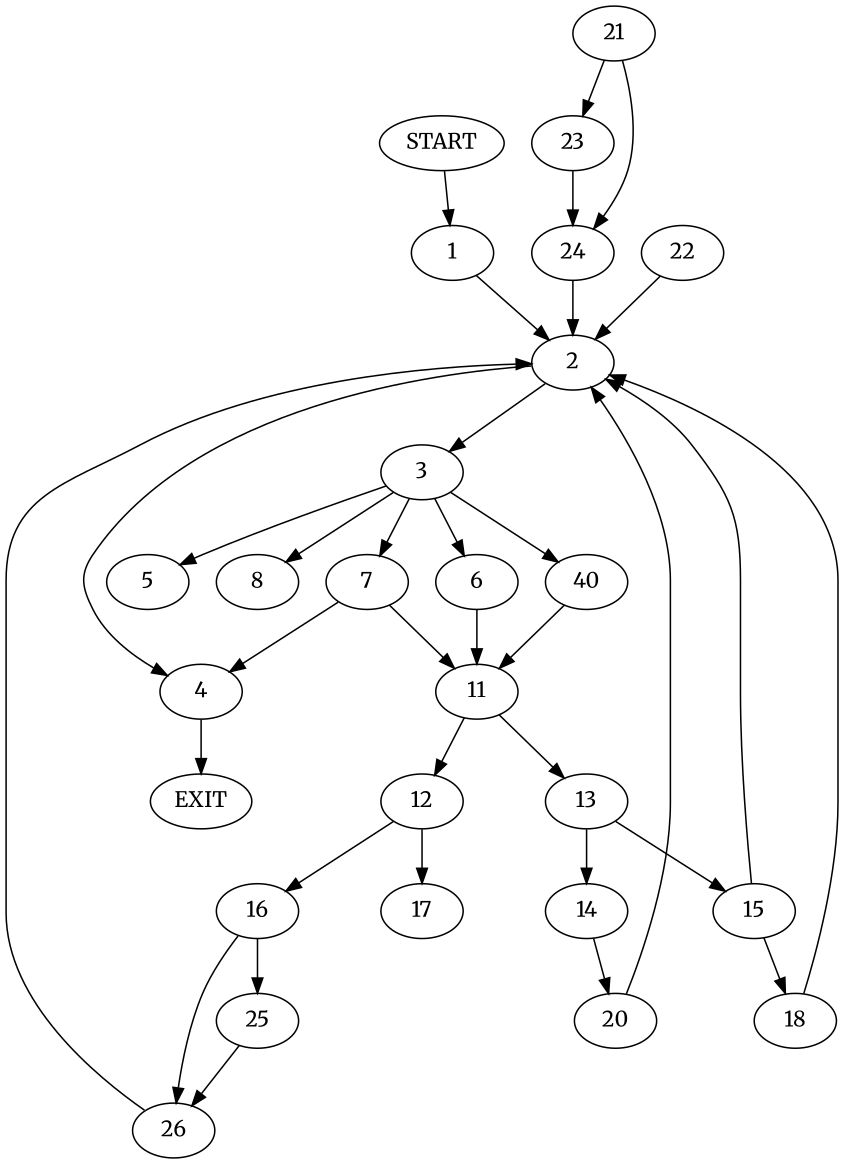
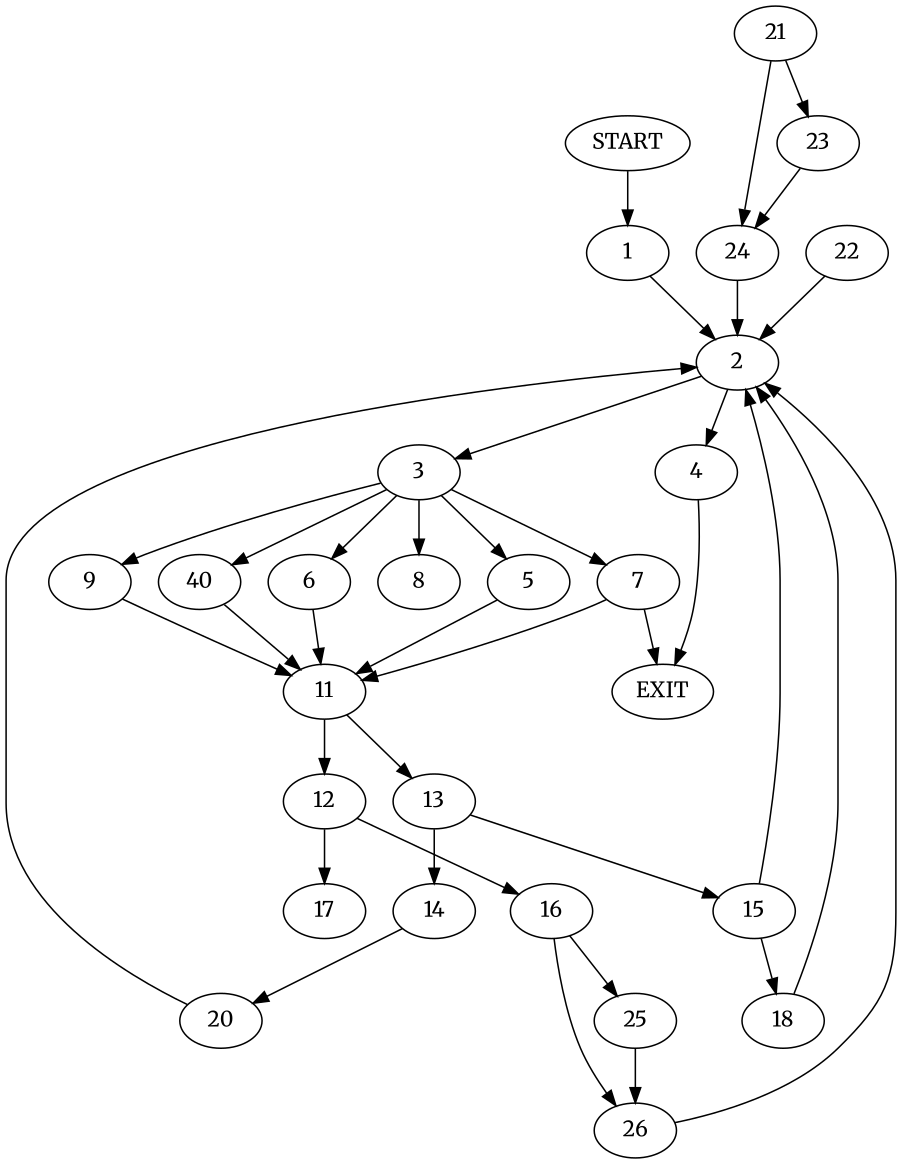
node "9": added
edge "7" -> "4": now "7" -> "EXIT"
edge "5" -> "11": added
